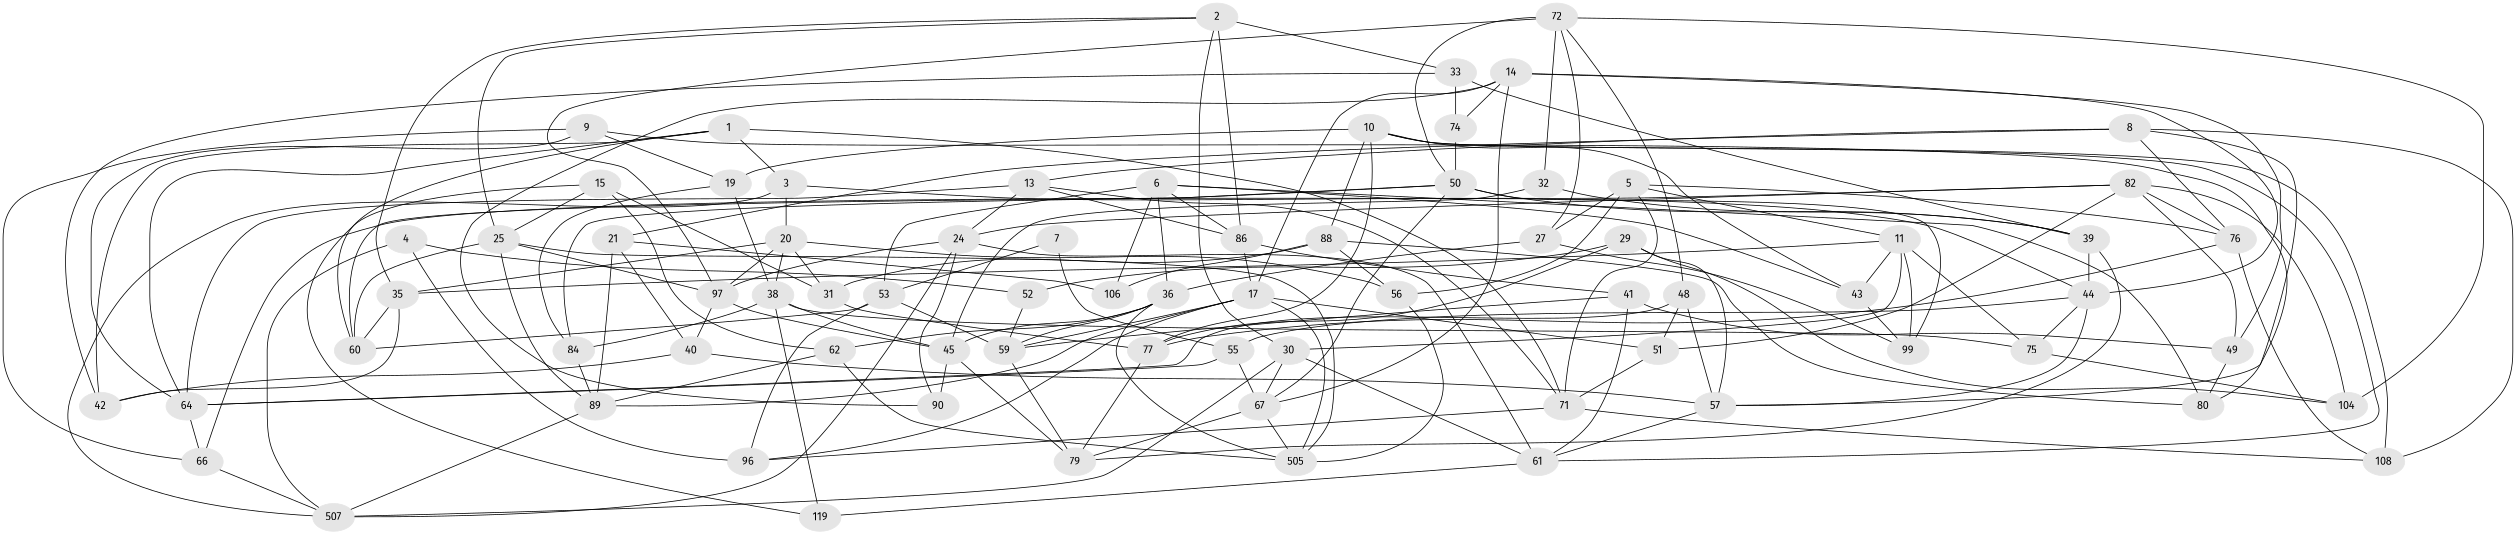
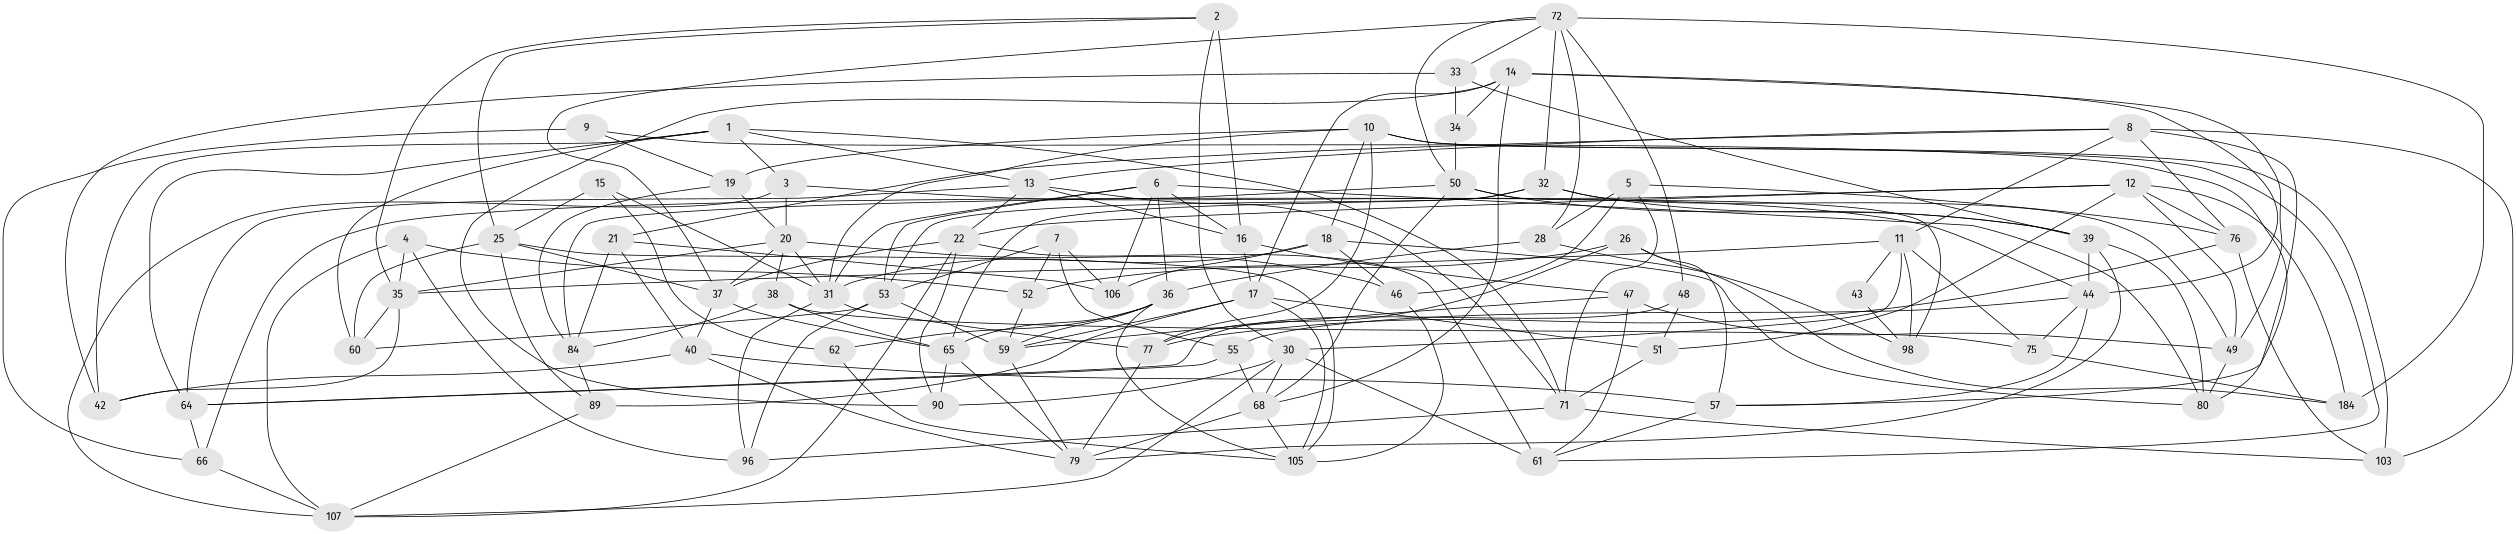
edge "2" -- "33": now "72" -- "33"
node "74": label "74" -> "34"
edge "1" -- "13": added
edge "10" -- "43": now "10" -- "31"
edge "9" -- "64": removed
node "82": label "82" -> "12"
edge "50" -- "60": removed
edge "32" -- "49": added
edge "32" -- "53": added
edge "6" -- "43": now "6" -- "31"
edge "5" -- "11": now "8" -- "11"
edge "19" -- "38": now "19" -- "20"
node "24": label "24" -> "22"
node "86": label "86" -> "16"
node "88": label "88" -> "18"
node "27": label "27" -> "28"
node "29": label "29" -> "26"
edge "7" -- "52": added
edge "4" -- "35": added
edge "7" -- "106": added
node "97": label "97" -> "37"
node "56": label "56" -> "46"
node "41": label "41" -> "47"
edge "39" -- "80": added
edge "21" -- "89": now "21" -- "84"
node "45": label "45" -> "65"
node "99": label "99" -> "98"
edge "48" -- "57": removed
edge "62" -- "89": removed
edge "30" -- "90": added
edge "17" -- "96": now "31" -- "96"
node "67": label "67" -> "68"
node "104": label "104" -> "184"
edge "40" -- "79": added
node "505": label "505" -> "105"
node "108": label "108" -> "103"
node "507": label "507" -> "107"
node "119": removed
